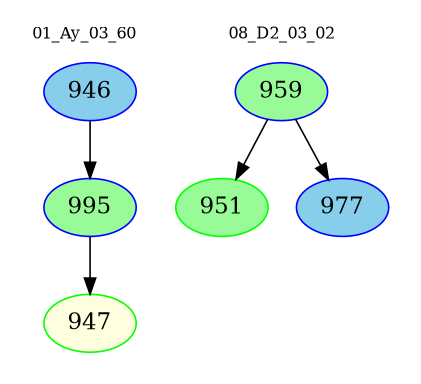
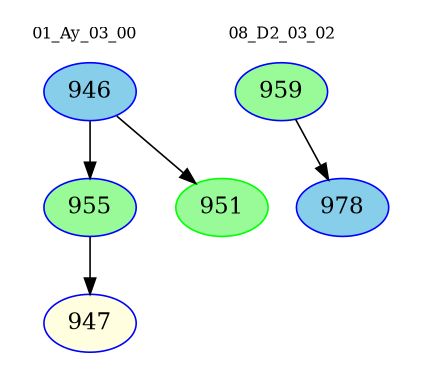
cluster "01_Ay_03_60": label "01_Ay_03_60" -> "01_Ay_03_00"
edge "959" -> "951": now "946" -> "951"
node "995": label "995" -> "955"
node "977": label "977" -> "978"
node "947": color green -> blue
